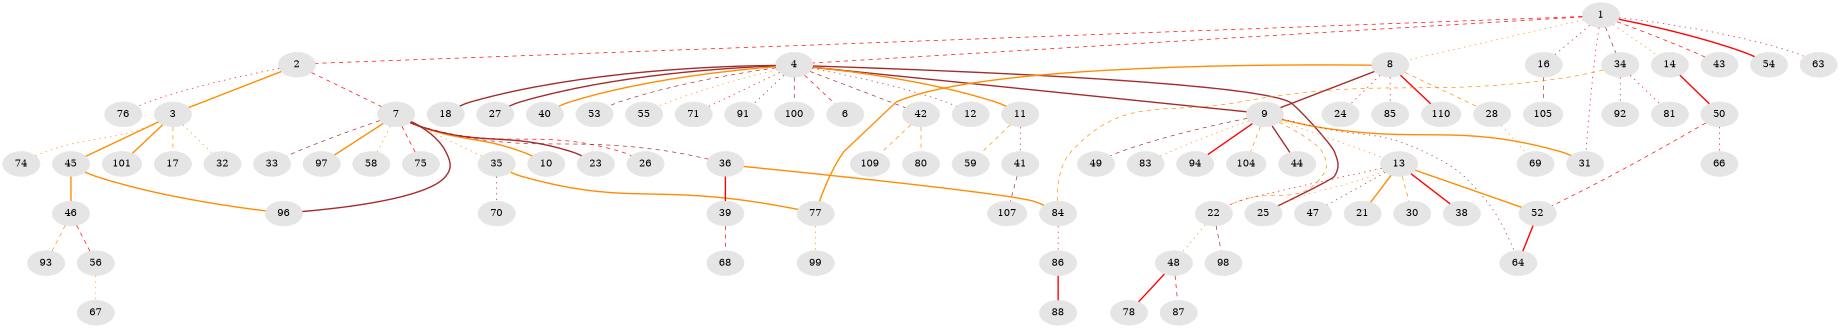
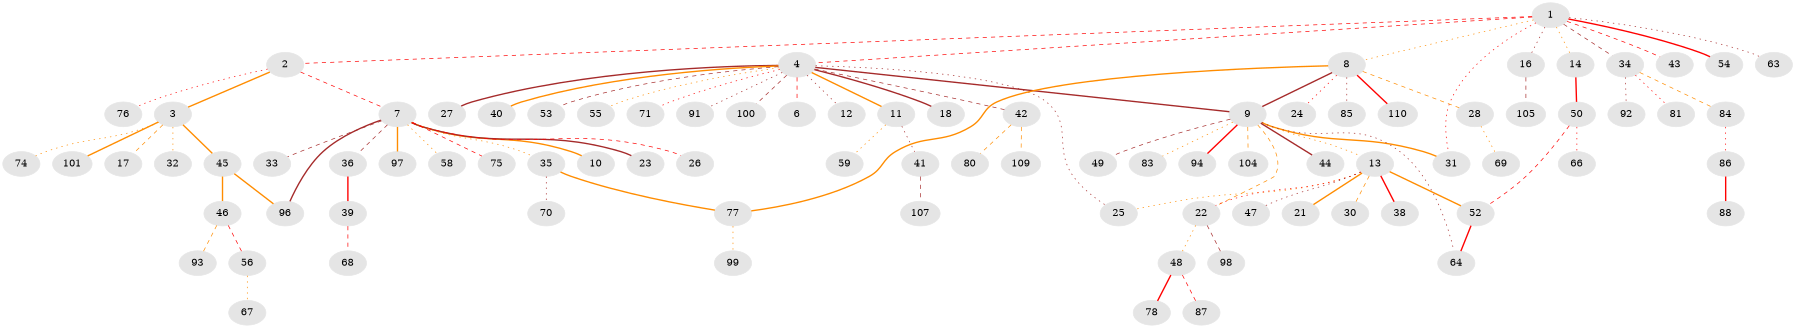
edge "4" -- "25": style bold -> dotted
edge "11" -- "59": style dashed -> dotted
edge "36" -- "84": removed
